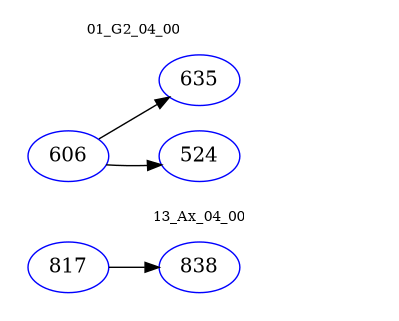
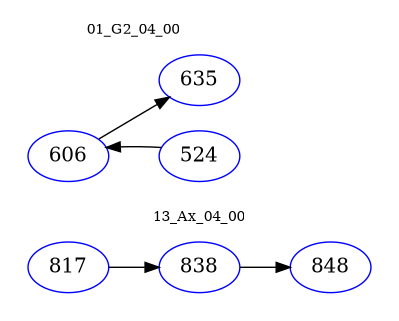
edge "606" -> "524": reversed
node "848": added
